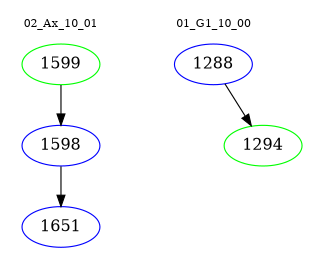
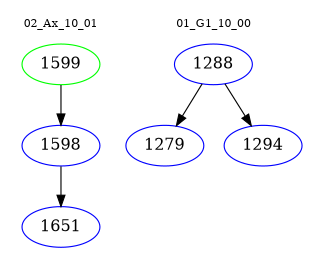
node "1279": added
node "1294": color green -> blue
